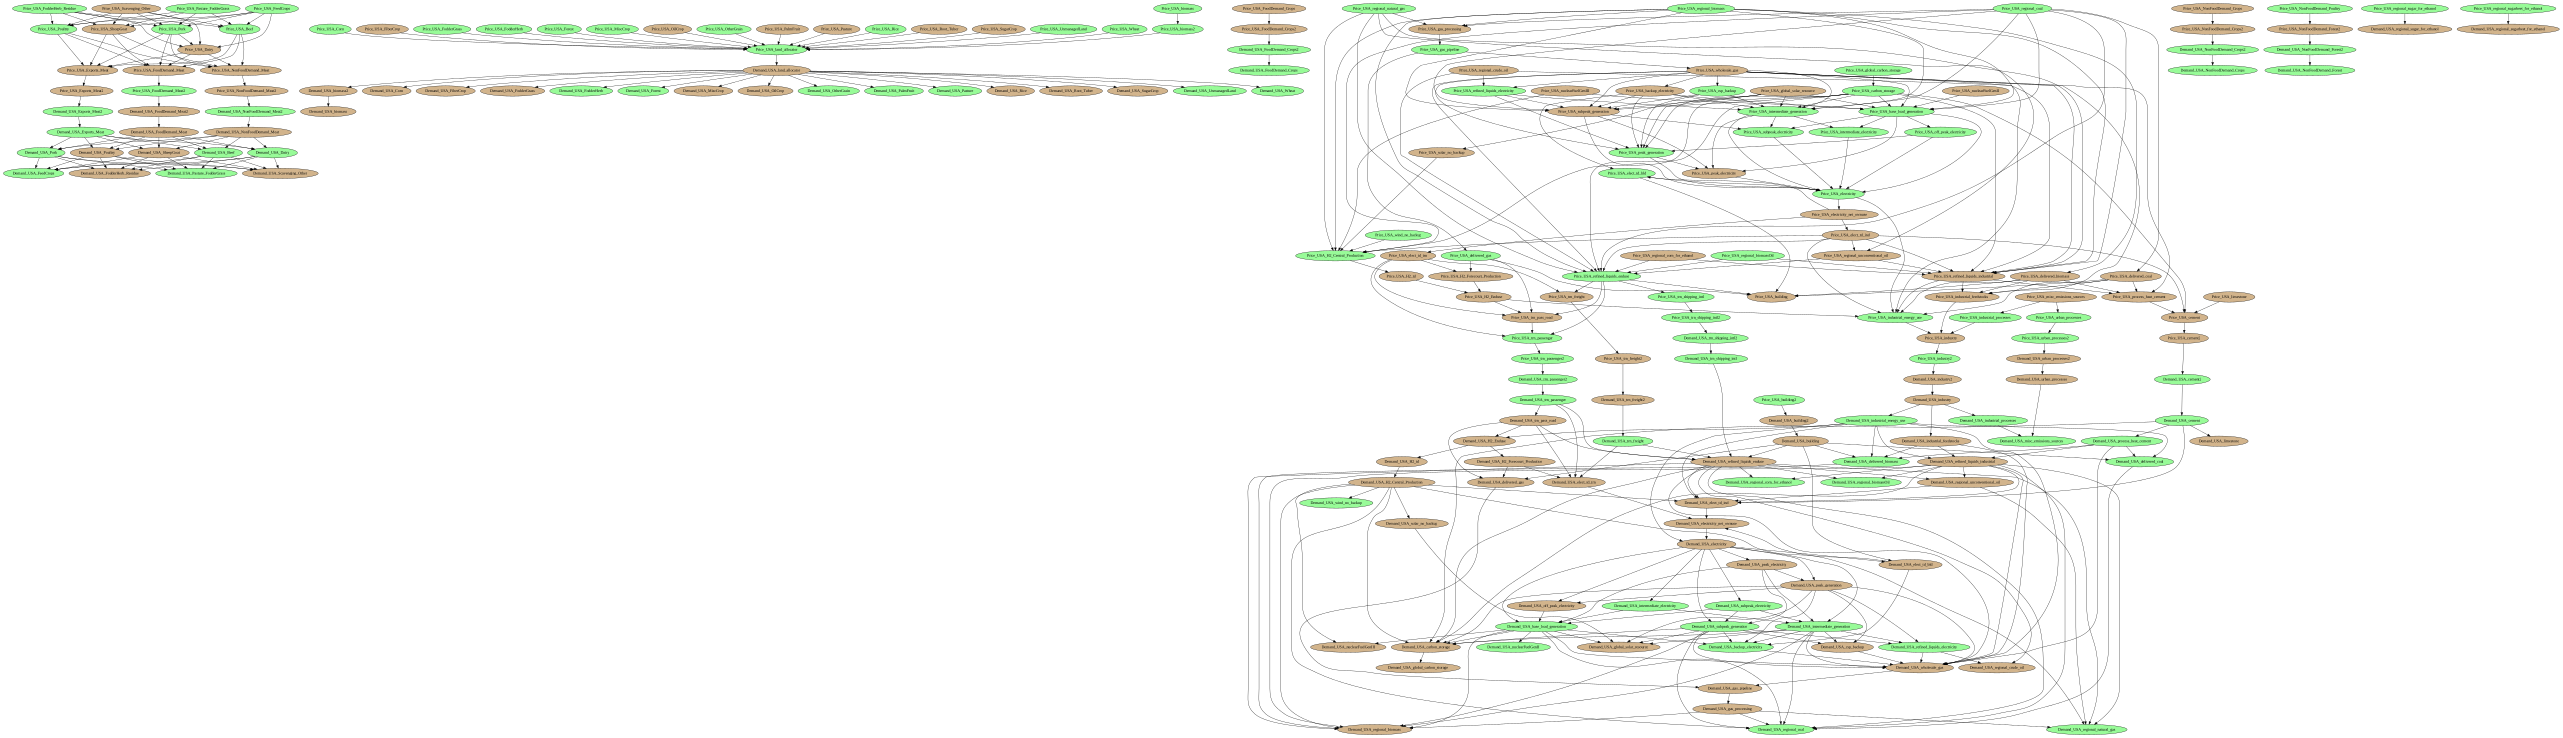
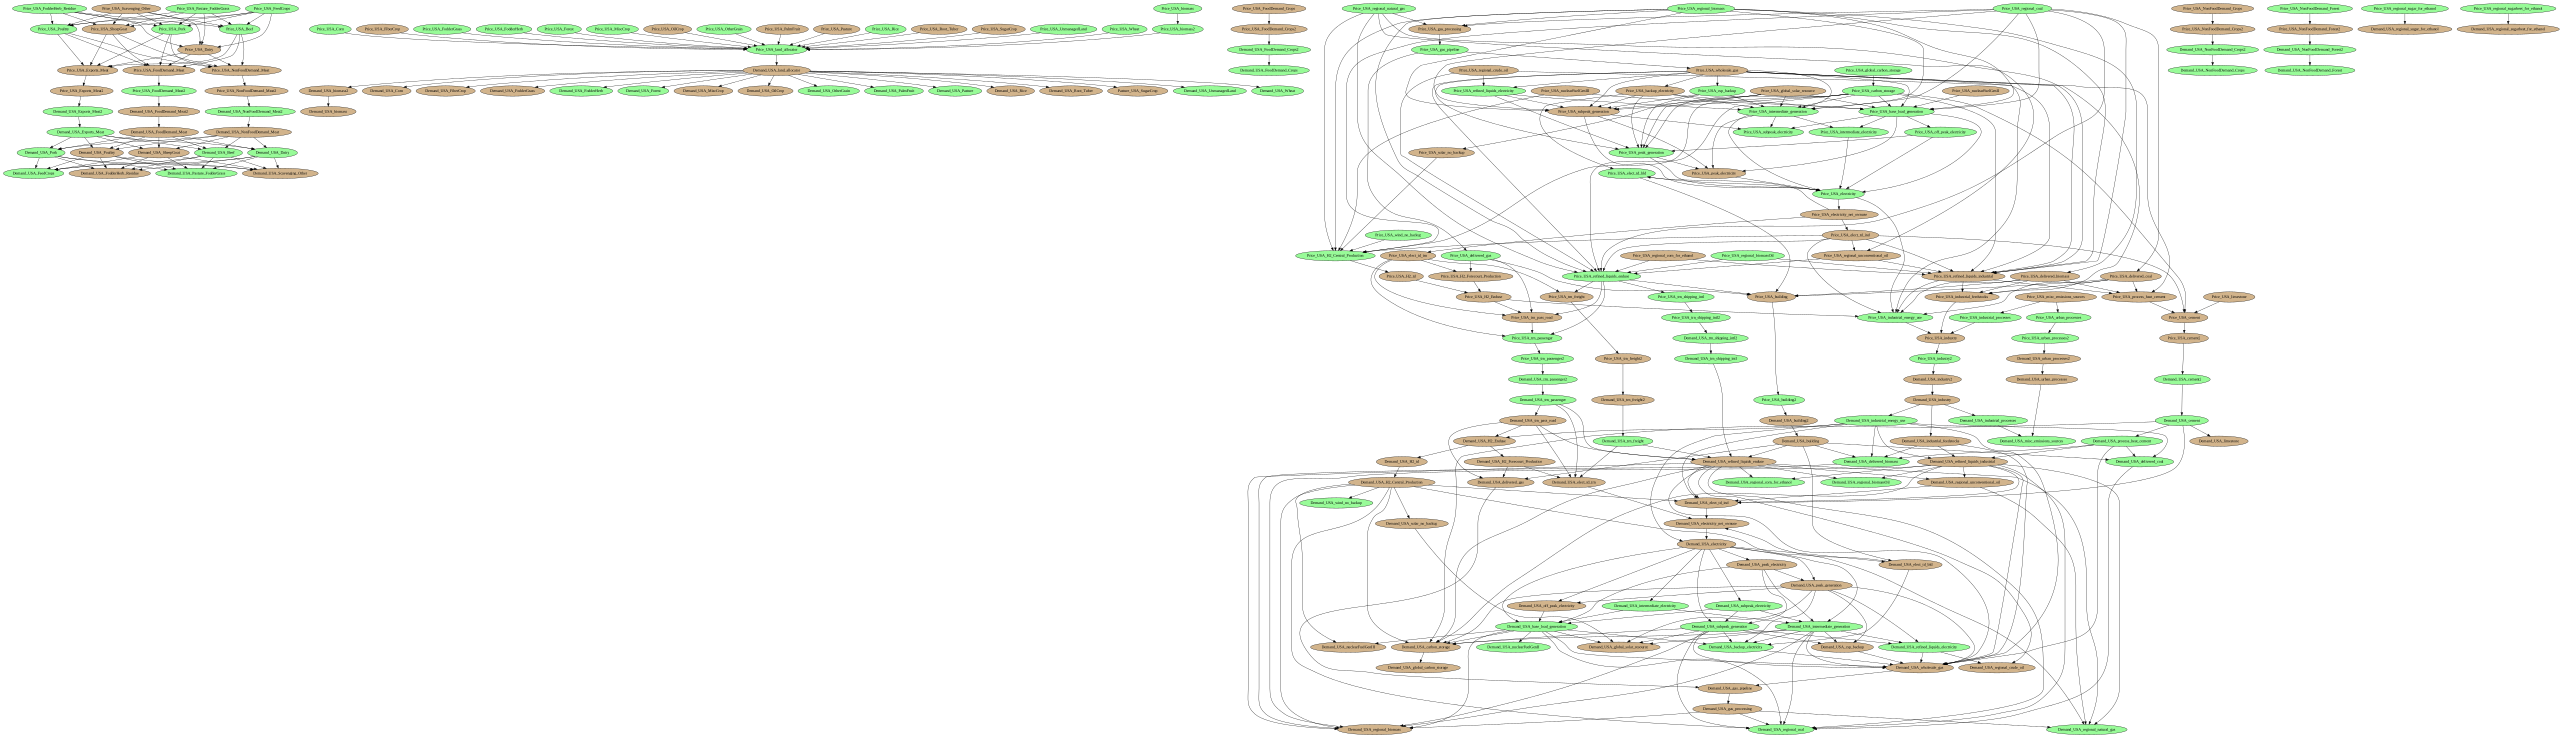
node "Price_USA_NonFoodDemand_Poultry": label "Price_USA_NonFoodDemand_Poultry" -> "Price_USA_NonFoodDemand_Forest"
edge "Price_USA_Pork" -> "Price_USA_Dairy": now "Price_USA_Pasture_FodderGrass" -> "Price_USA_Dairy"
node "Demand_USA_SugarCrop": label "Demand_USA_SugarCrop" -> "Pasture_USA_SugarCrop"
edge "Price_USA_subpeak_electricity" -> "Price_USA_electricity": removed
edge "Price_USA_building" -> "Price_USA_building2": added
